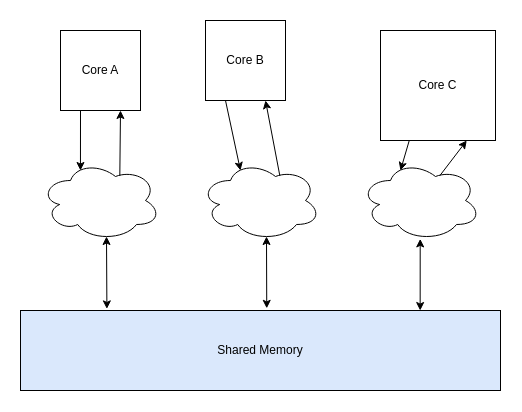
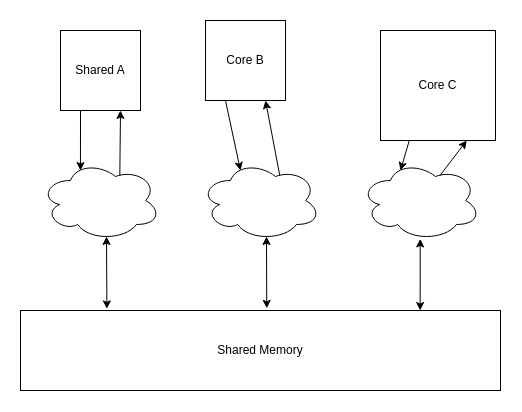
node "Core A": label "Core A" -> "Shared A"
node "Shared Memory": fillcolor #dae8fc -> #ffffff
